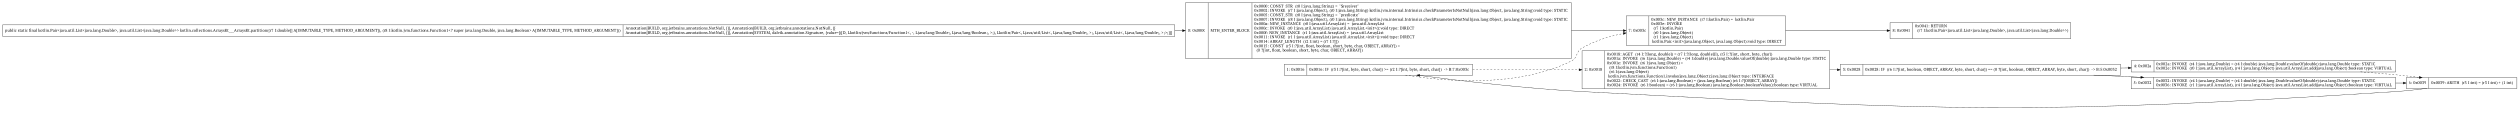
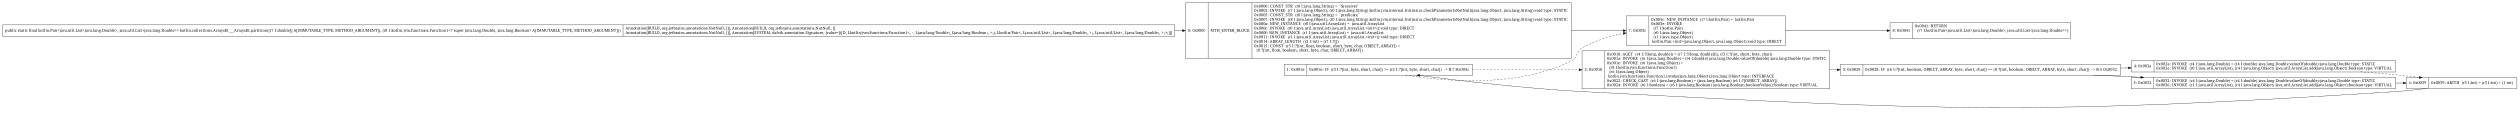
node "7: 0x003c": text "(r1 I:java.lang.Object)" -> "(r1 I:java.type.Object)"
